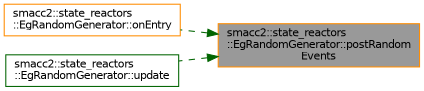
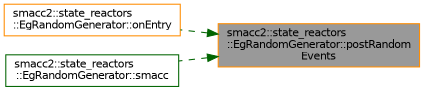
node "smacc2::state_reactors ::EgRandomGenerator::update": label "smacc2::state_reactors ::EgRandomGenerator::update" -> "smacc2::state_reactors ::EgRandomGenerator::smacc"
